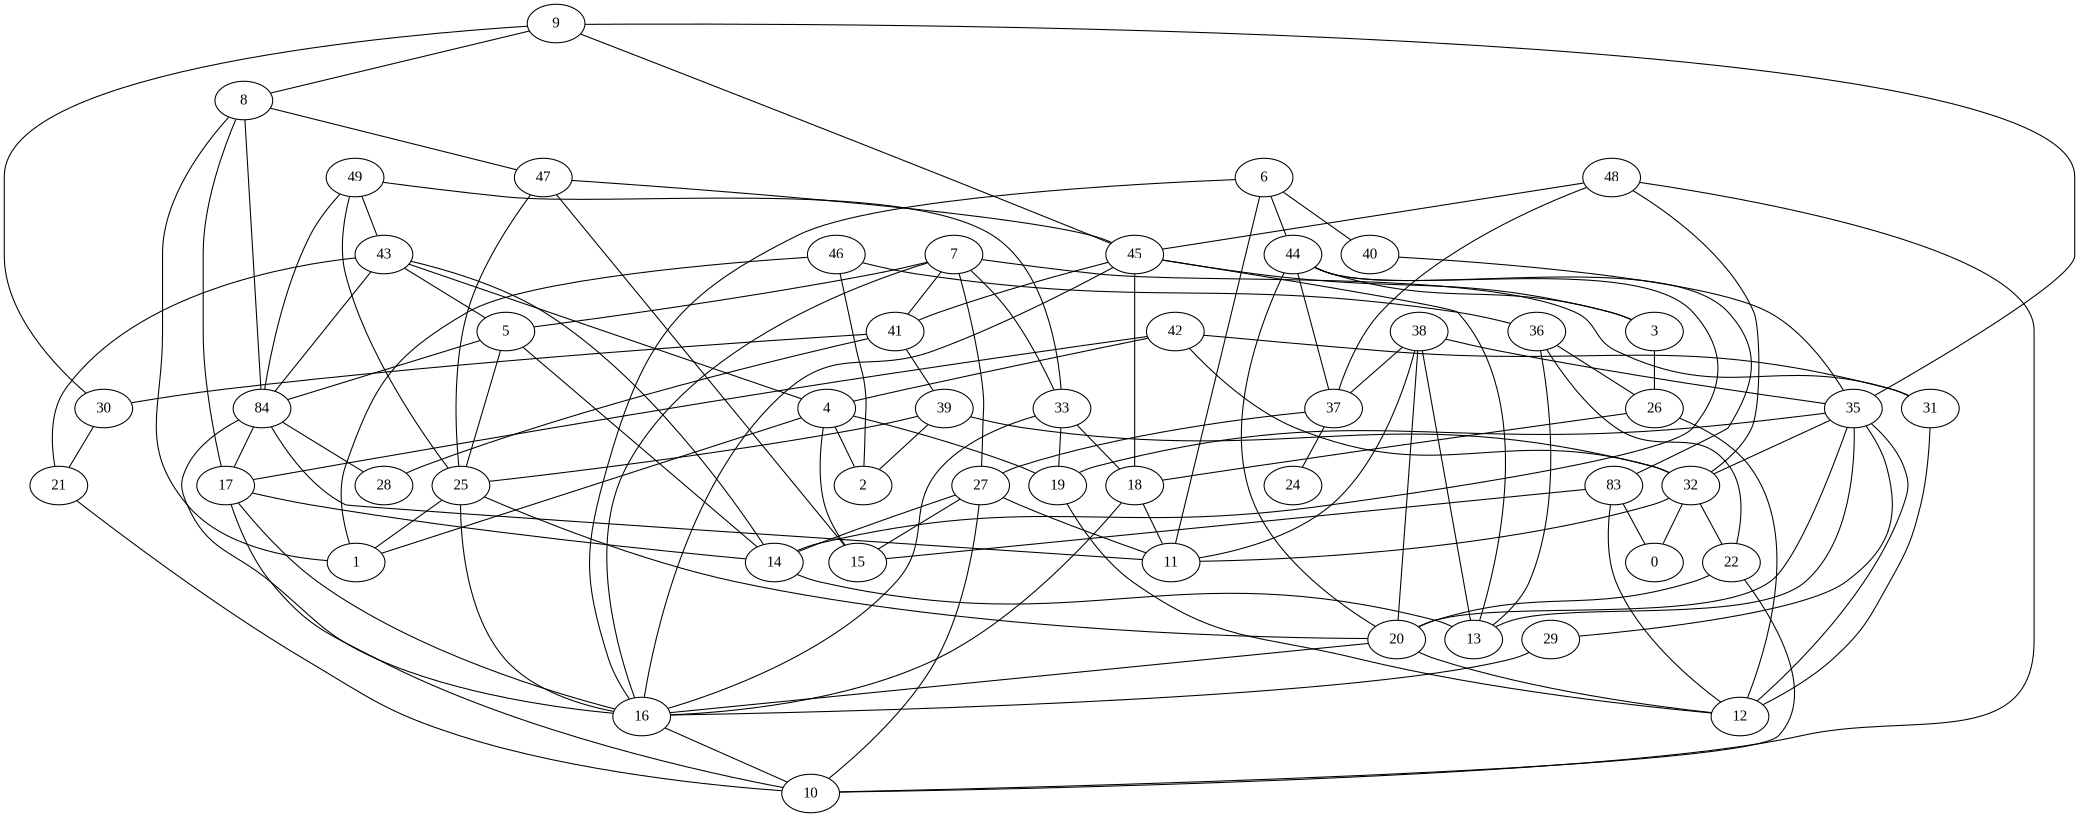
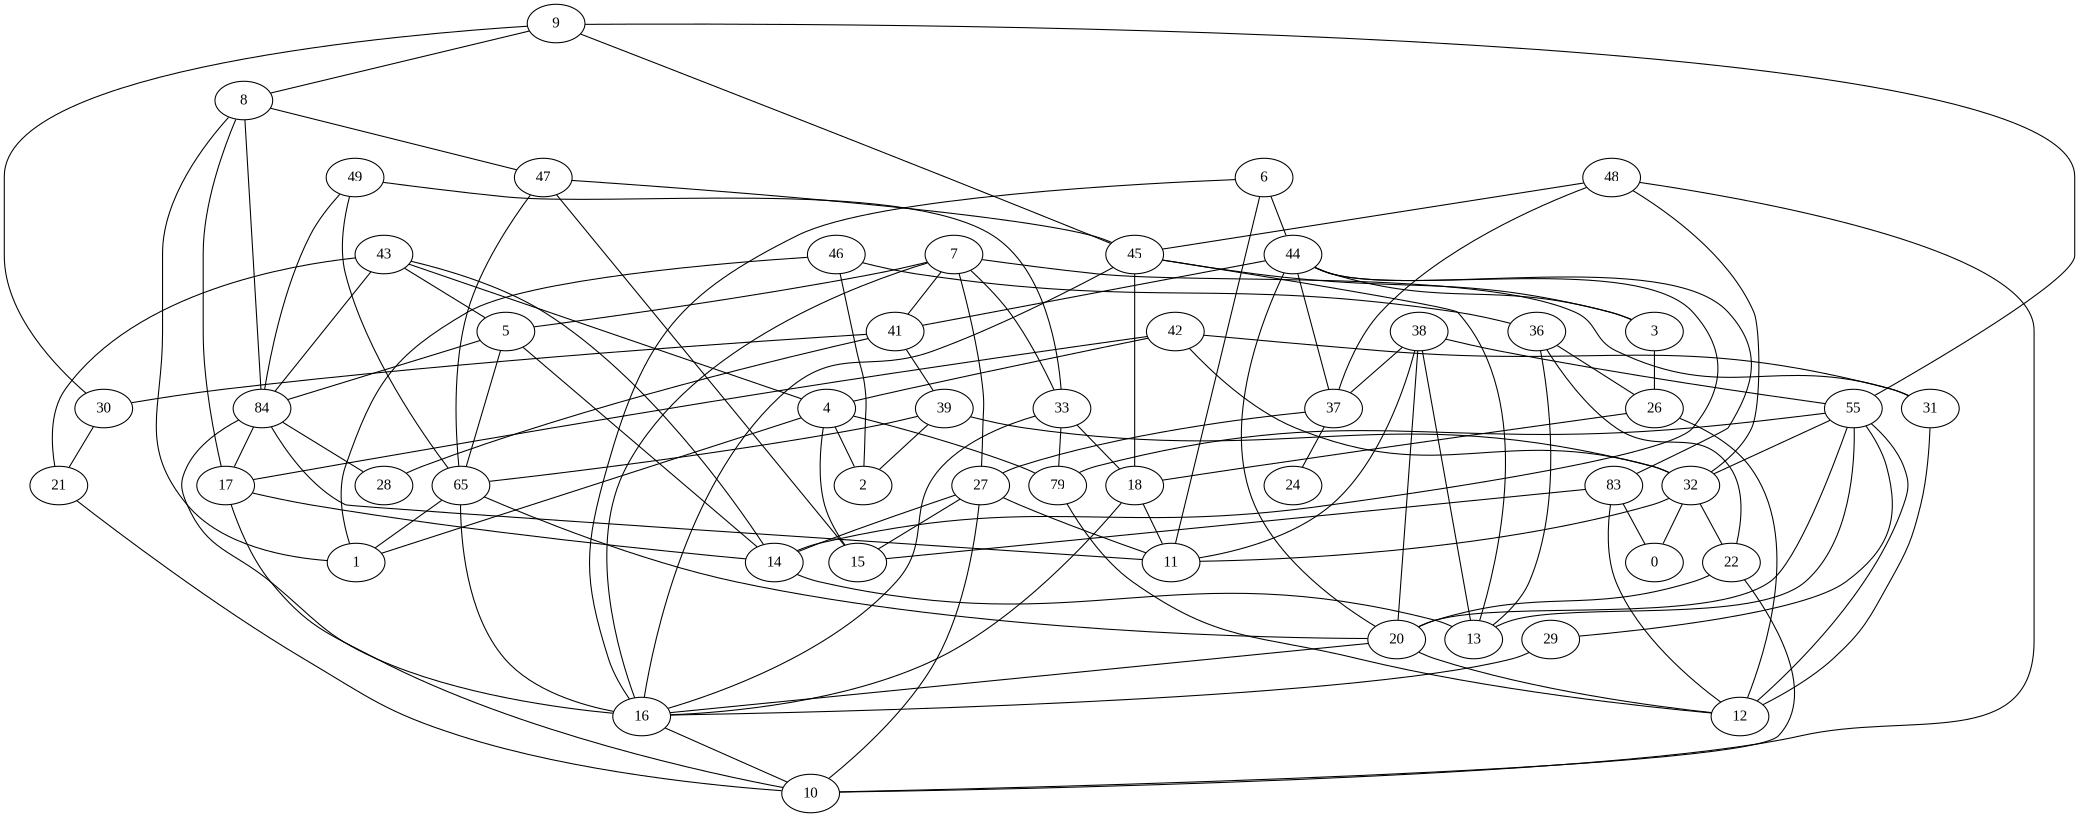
edge "49" -- "43": removed
node "40": removed
edge "45" -- "41": now "44" -- "41"
node "35": label "35" -> "55"
node "25": label "25" -> "65"
node "19": label "19" -> "79"
edge "17" -- "16": removed
